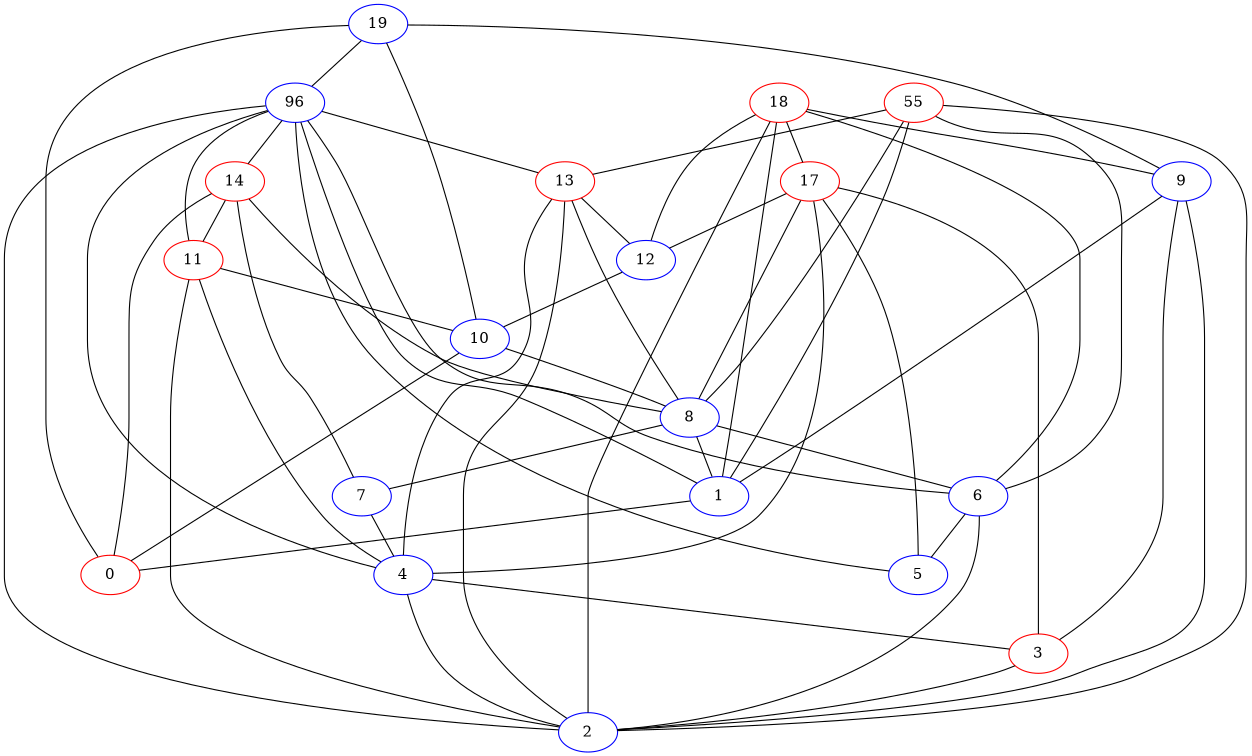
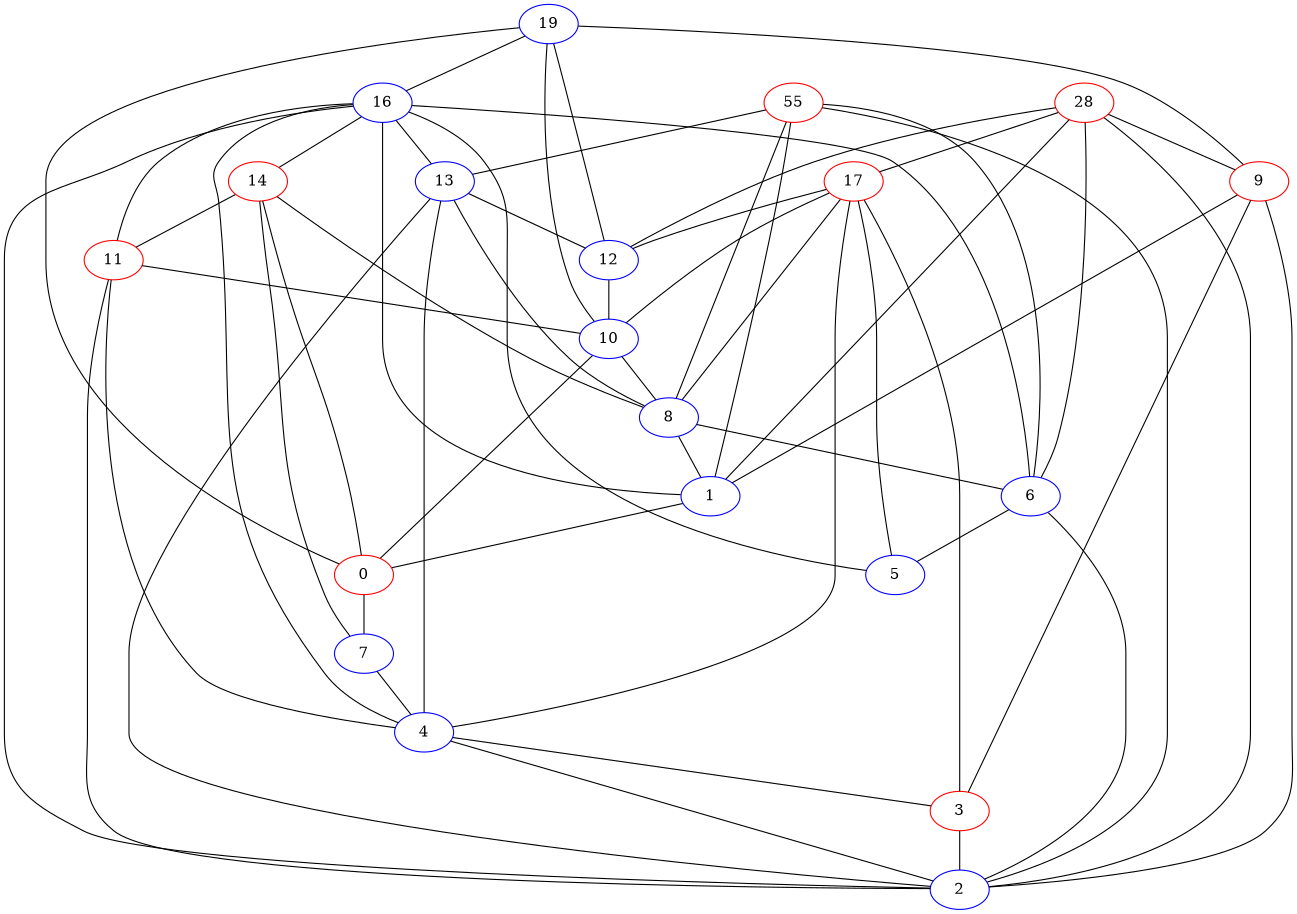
node "96": label "96" -> "16"
node "18": label "18" -> "28"
edge "19" -- "12": added
node "13": color red -> blue
node "9": color blue -> red
edge "17" -- "10": added
edge "8" -- "7": now "0" -- "7"
